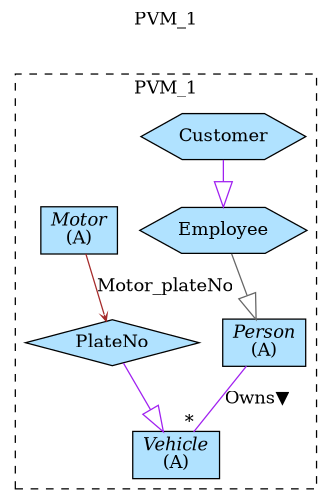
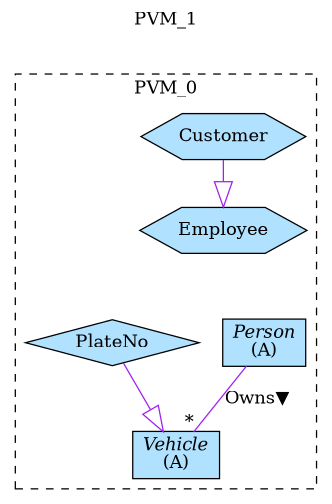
cluster "PVM_1": label "PVM_1" -> "PVM_0"
node "Motor": removed
edge "Employee" -> "Person": removed
